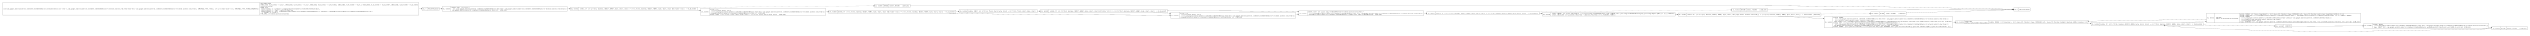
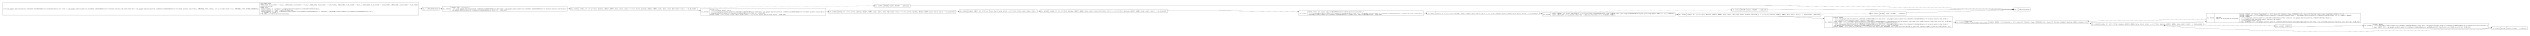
node "32: 0x000d": removed
